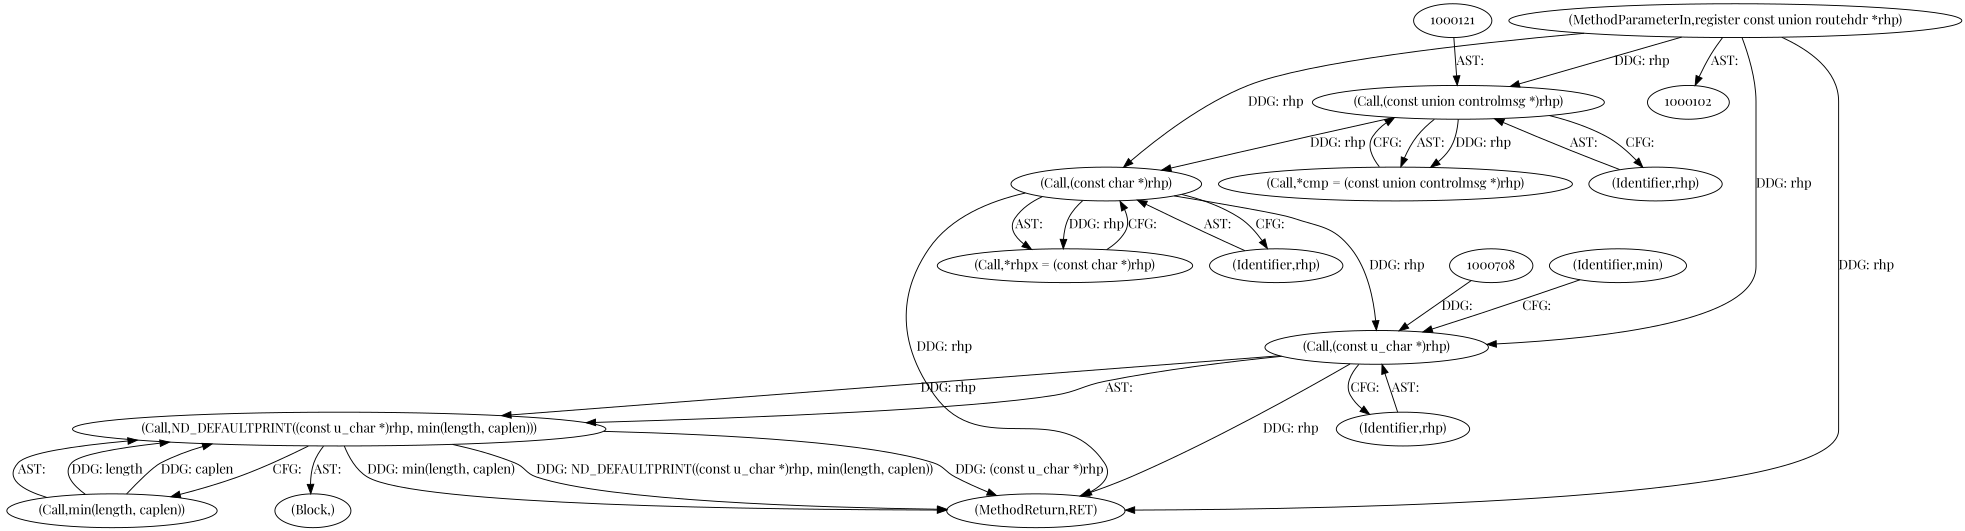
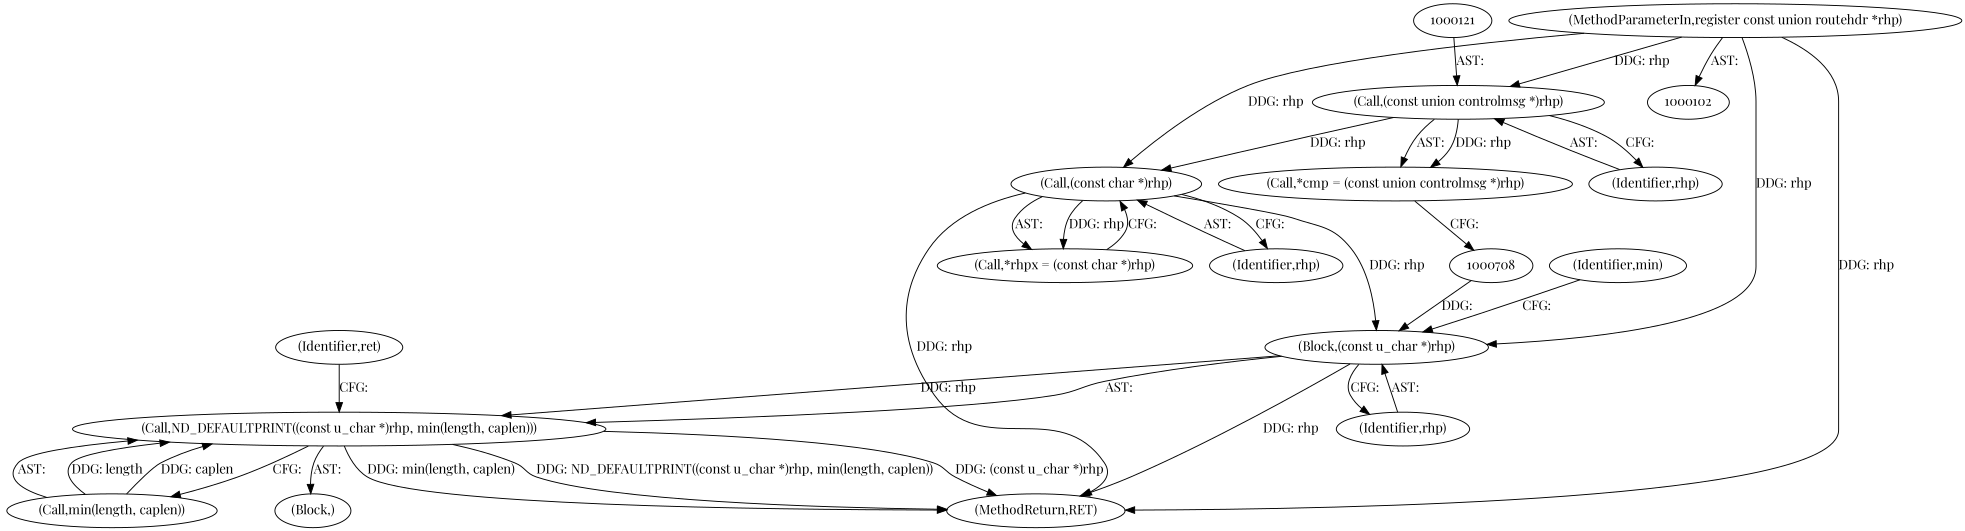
edge "(Call,*cmp = (const union controlmsg *)rhp)" -> "(Call,(const union controlmsg *)rhp)": now "(Call,*cmp = (const union controlmsg *)rhp)" -> "1000708"
node "(Identifier,ret)": added
node "(Call,(const u_char *)rhp)": label "(Call,(const u_char *)rhp)" -> "(Block,(const u_char *)rhp)"
